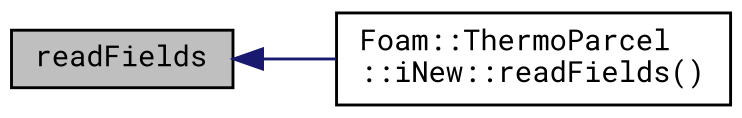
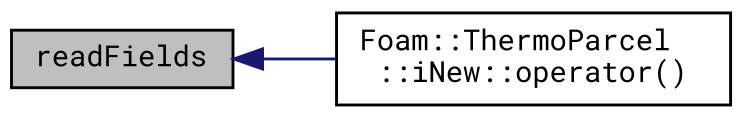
node "Foam::ThermoParcel ::iNew::readFields()": label "Foam::ThermoParcel ::iNew::readFields()" -> "Foam::ThermoParcel ::iNew::operator()"
